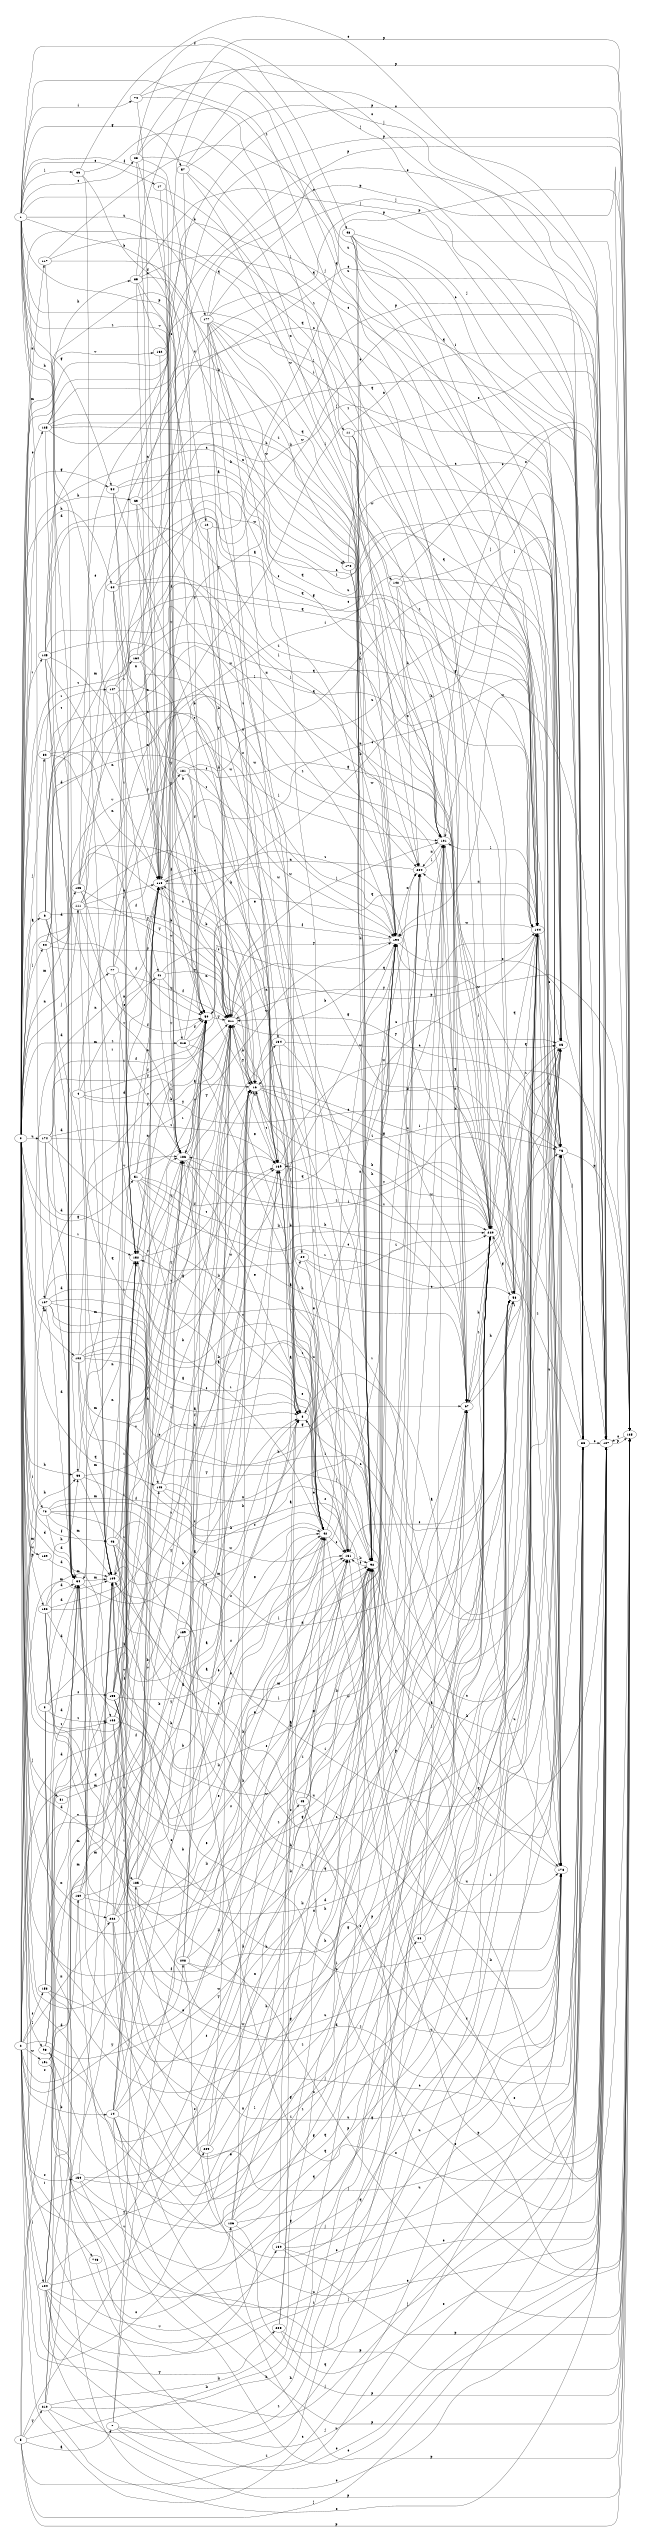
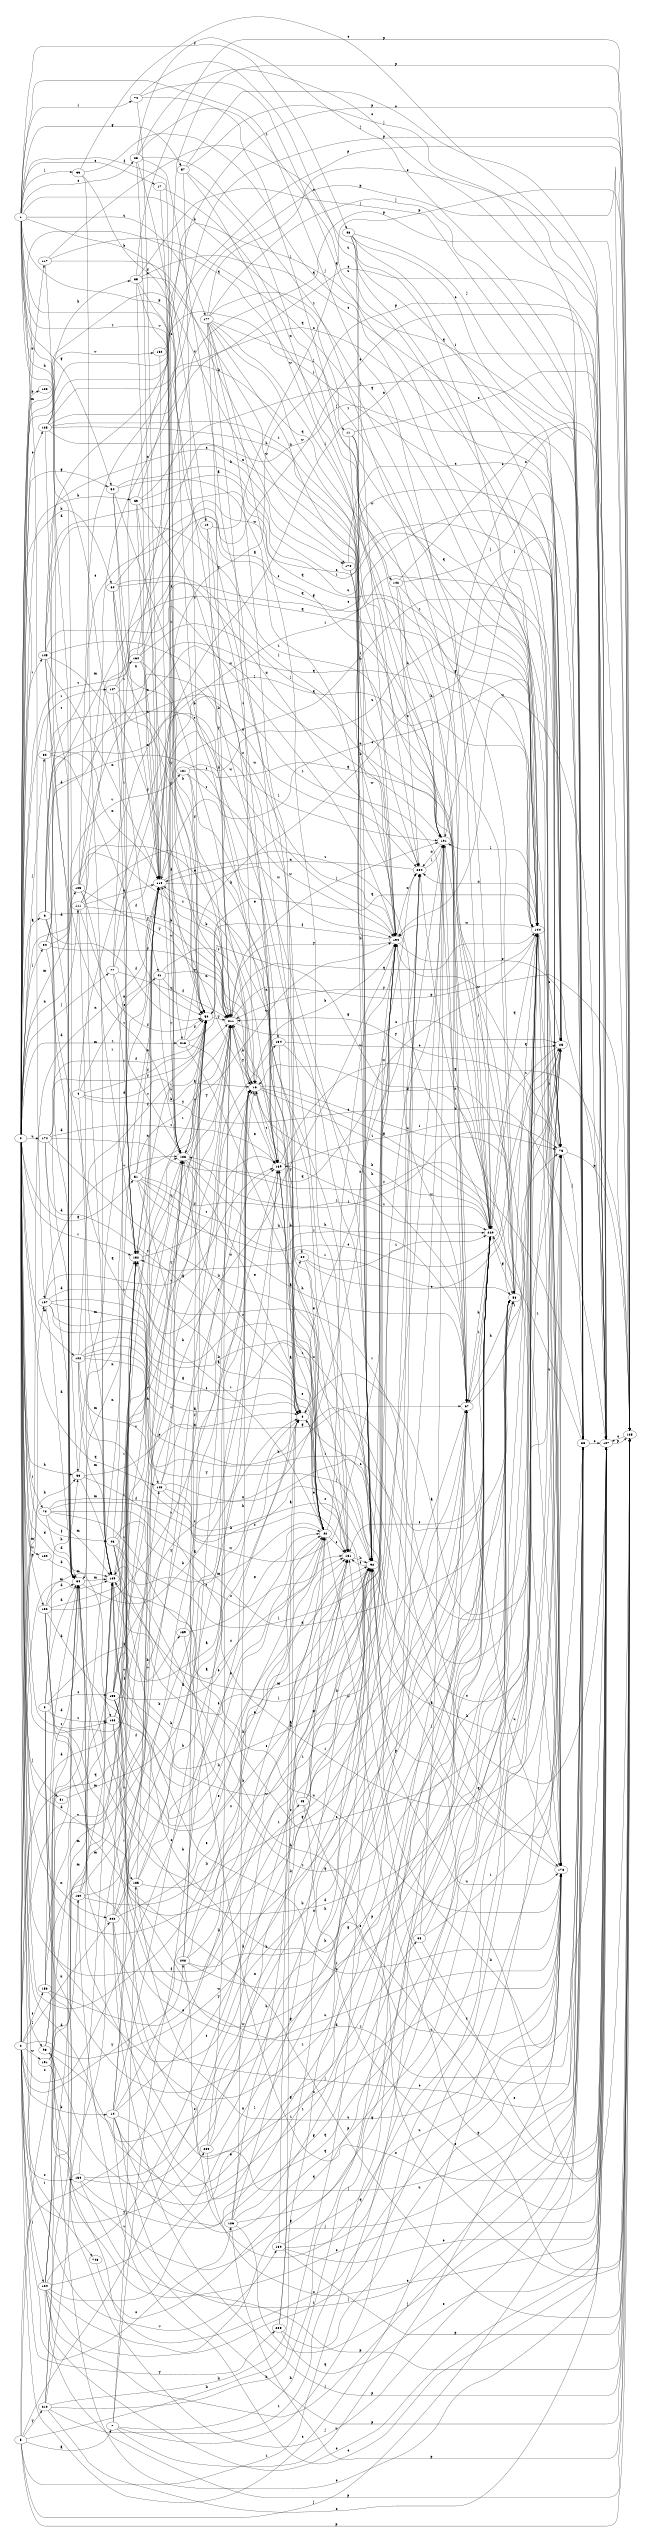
node "128": added
edge "14" -> "211": removed, label "y"
